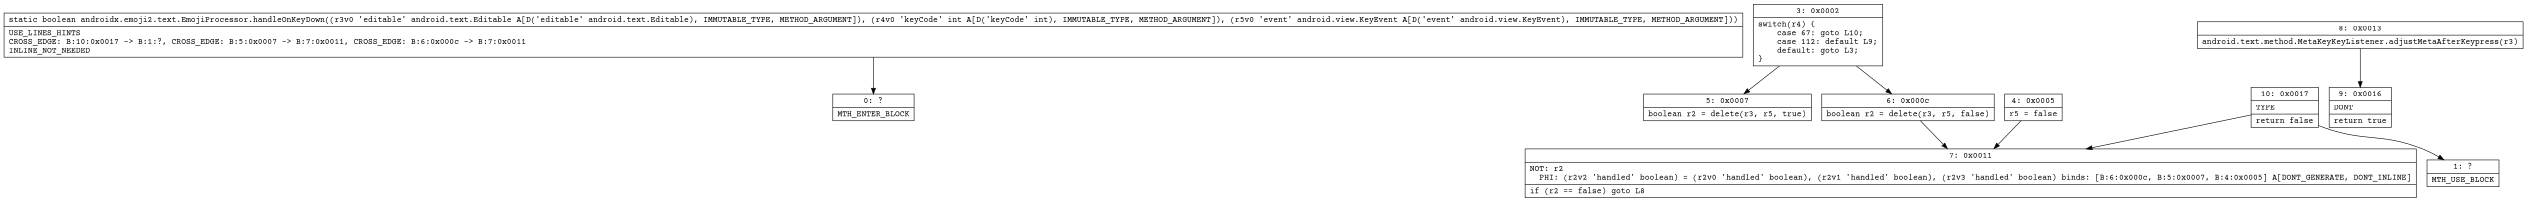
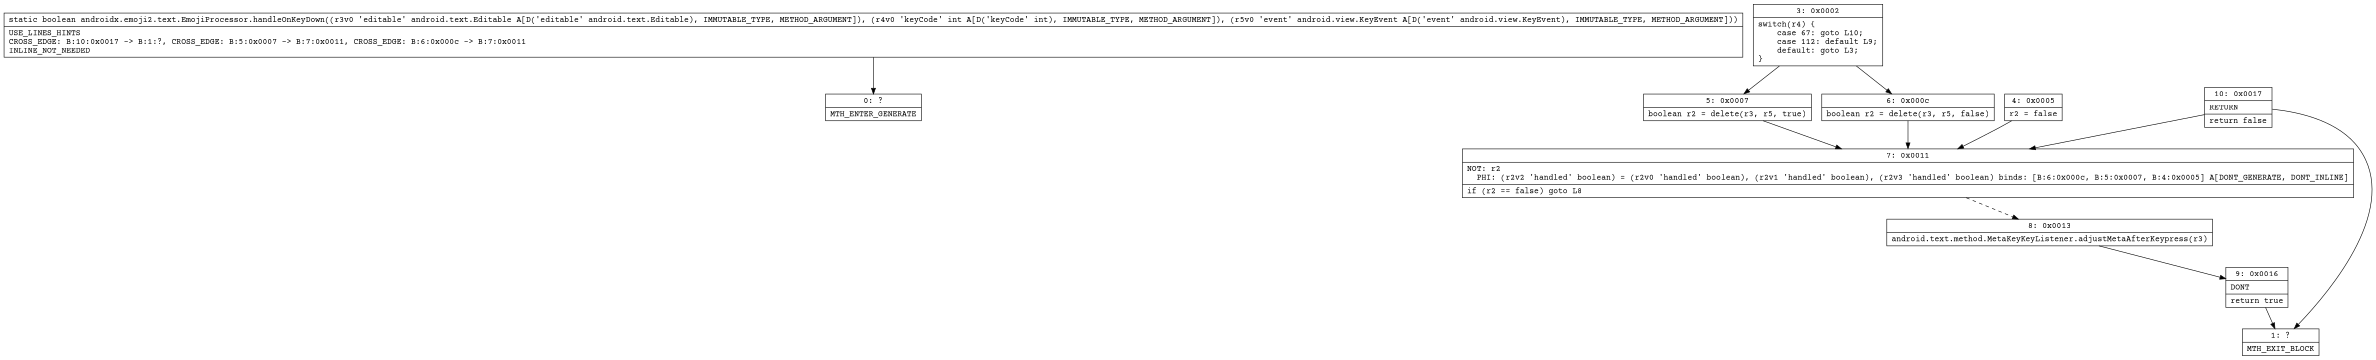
node "10: 0x0017": text "TYPE" -> "RETURN"
node "0: ?": text "MTH_ENTER_BLOCK" -> "MTH_ENTER_GENERATE"
node "4: 0x0005": text "r5 = false" -> "r2 = false"
edge "5: 0x0007" -> "7: 0x0011": added
node "1: ?": text "MTH_USE_BLOCK" -> "MTH_EXIT_BLOCK"
edge "7: 0x0011" -> "8: 0x0013": added
edge "9: 0x0016" -> "1: ?": added
